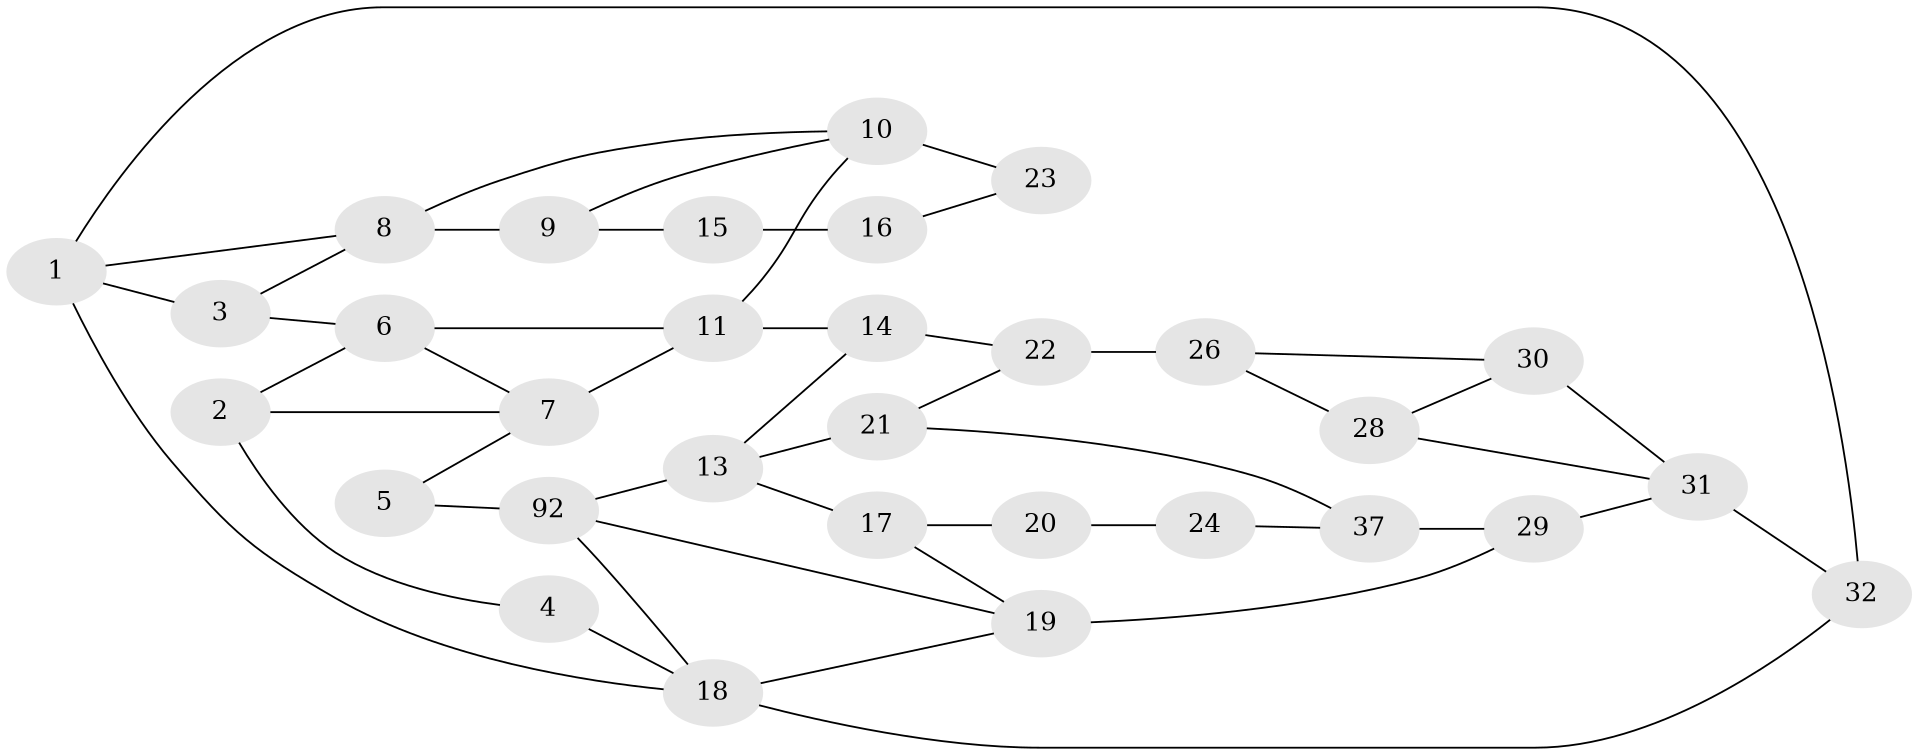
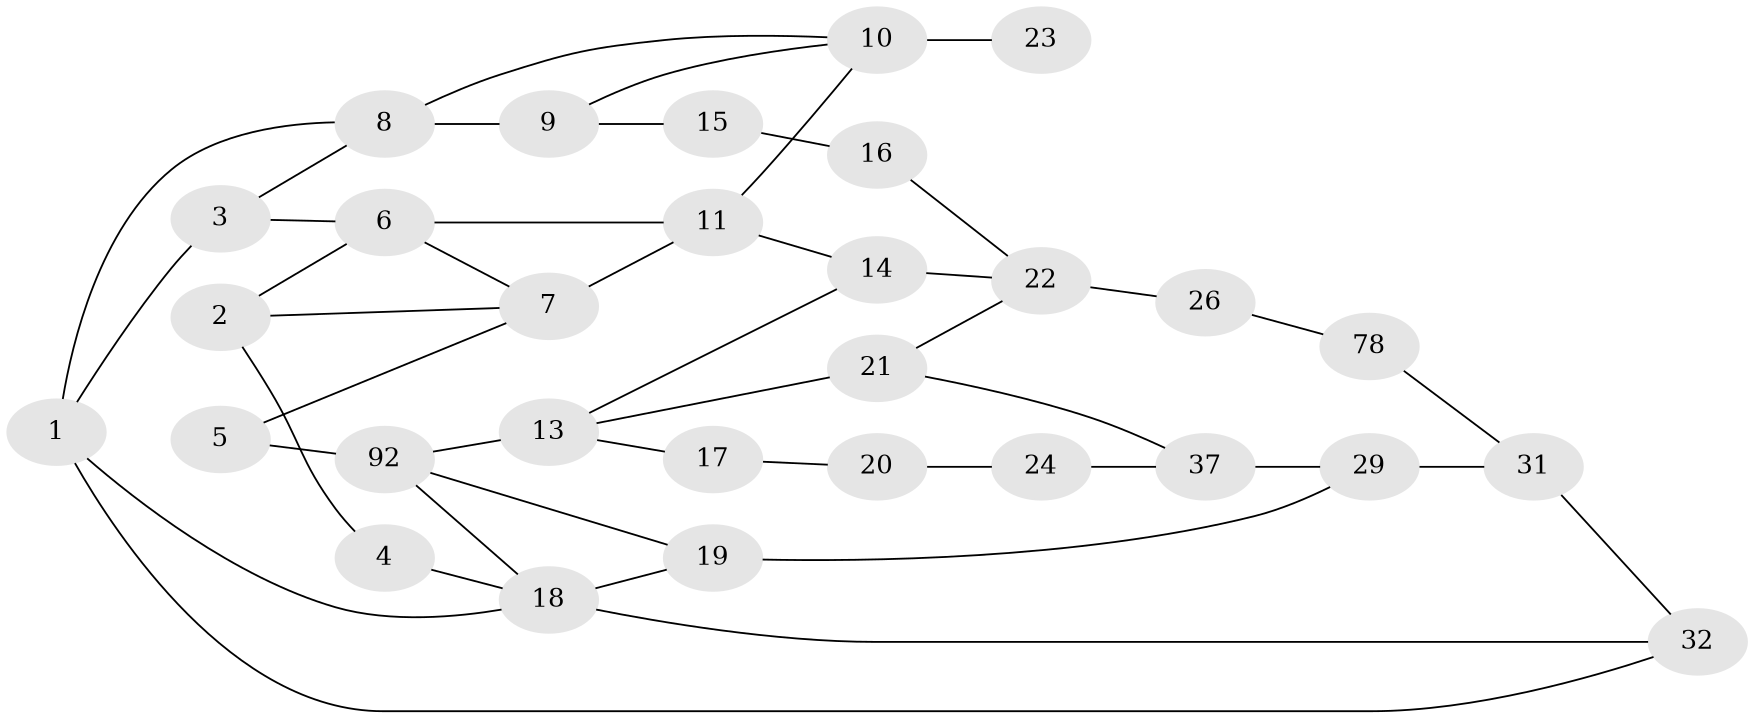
edge "23" -- "16": now "22" -- "16"
node "30": removed
node "28": label "28" -> "78"
edge "17" -- "19": removed
